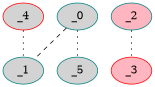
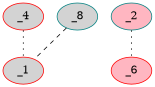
node "_0": label "_0" -> "_8"
node "_1": color teal -> red
node "_5": removed
node "_3": label "_3" -> "_6"
